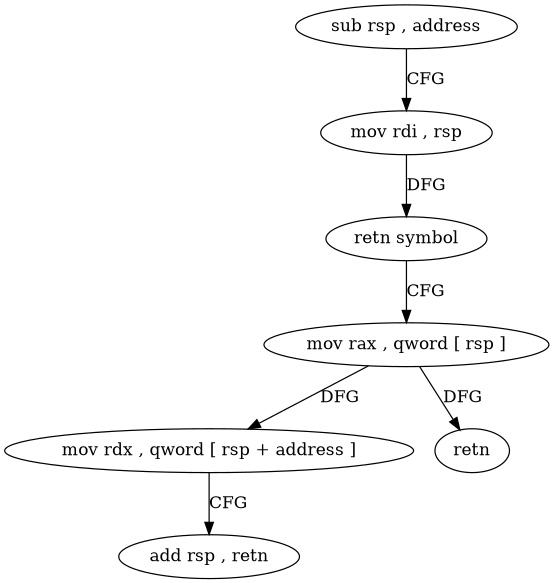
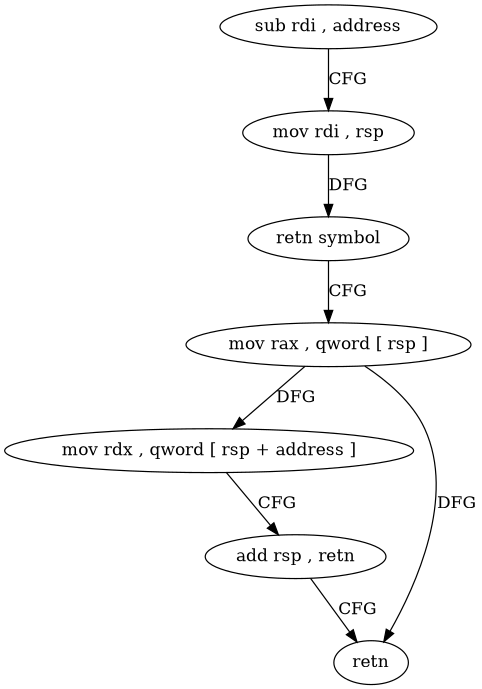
node "sub rsp , address": label "sub rsp , address" -> "sub rdi , address"
edge "add rsp , retn" -> "retn": added, label "CFG"
